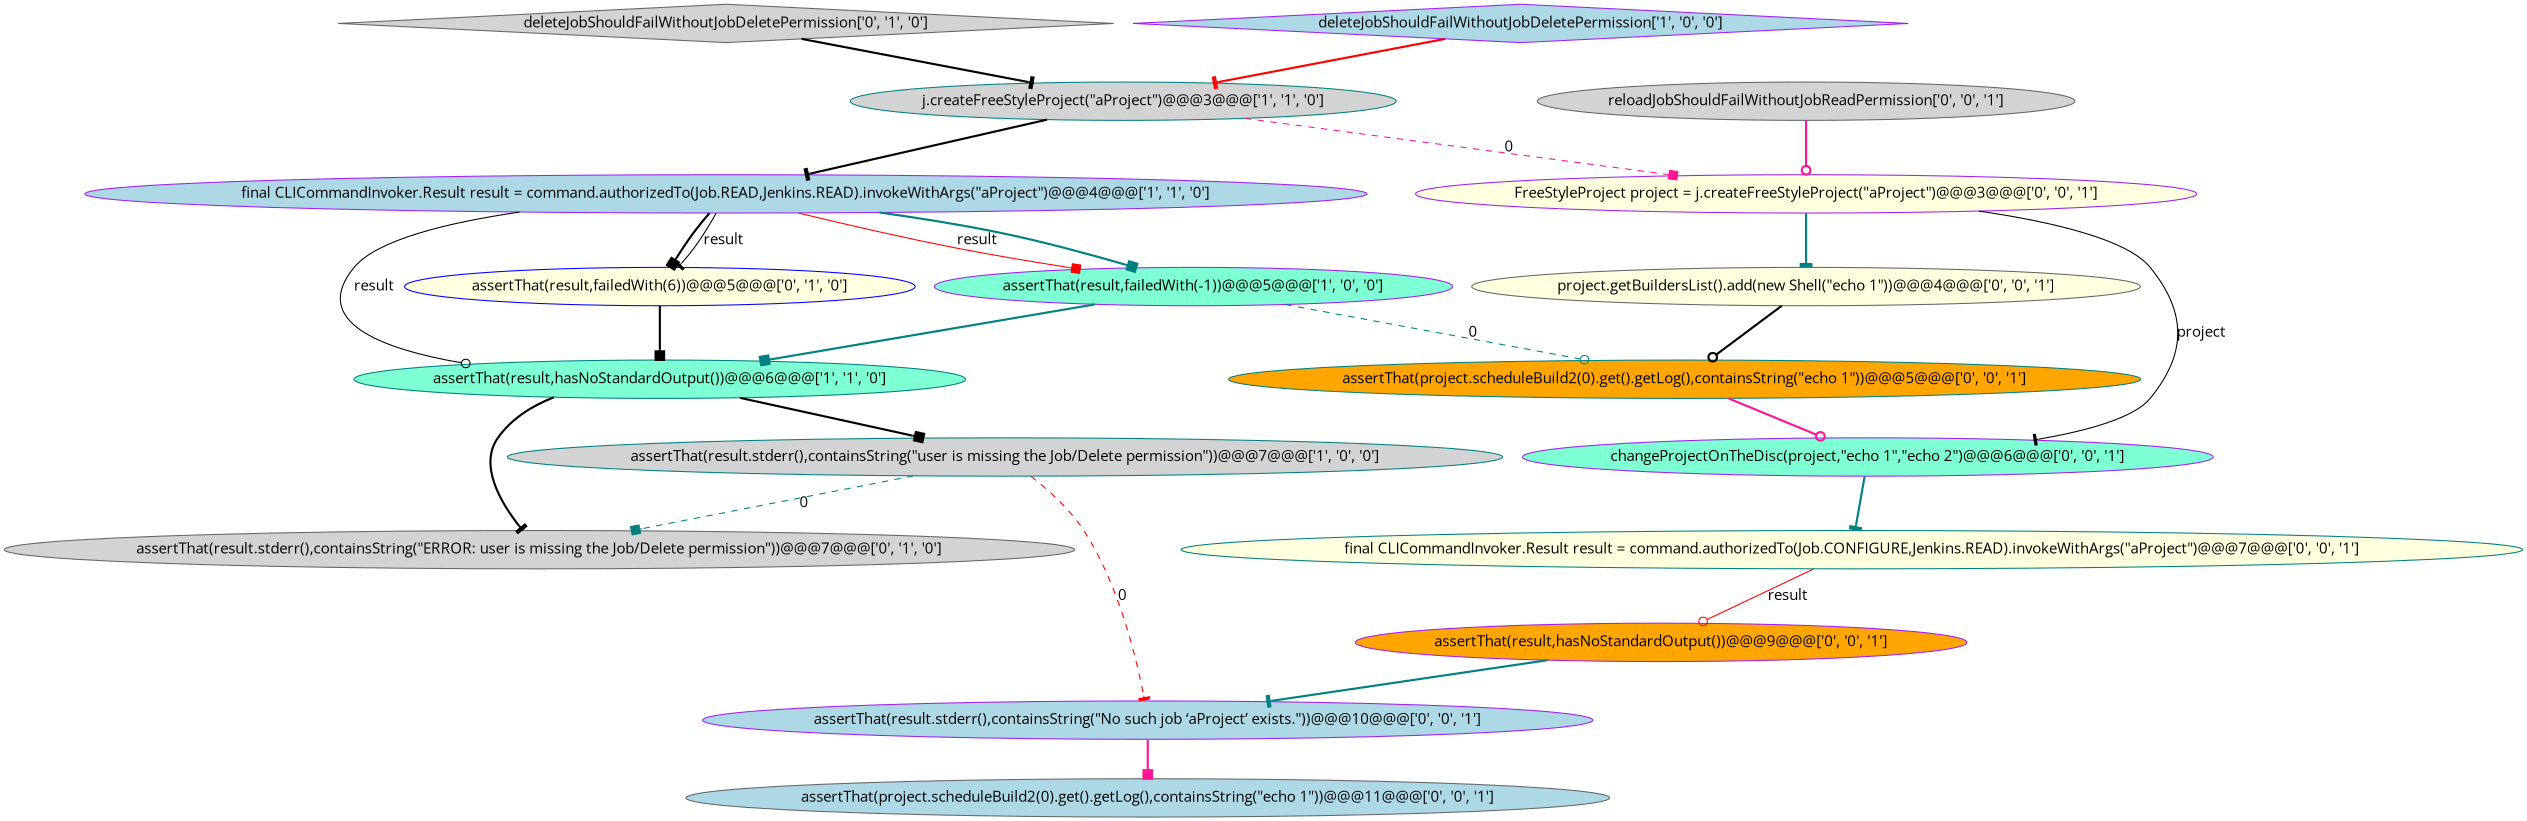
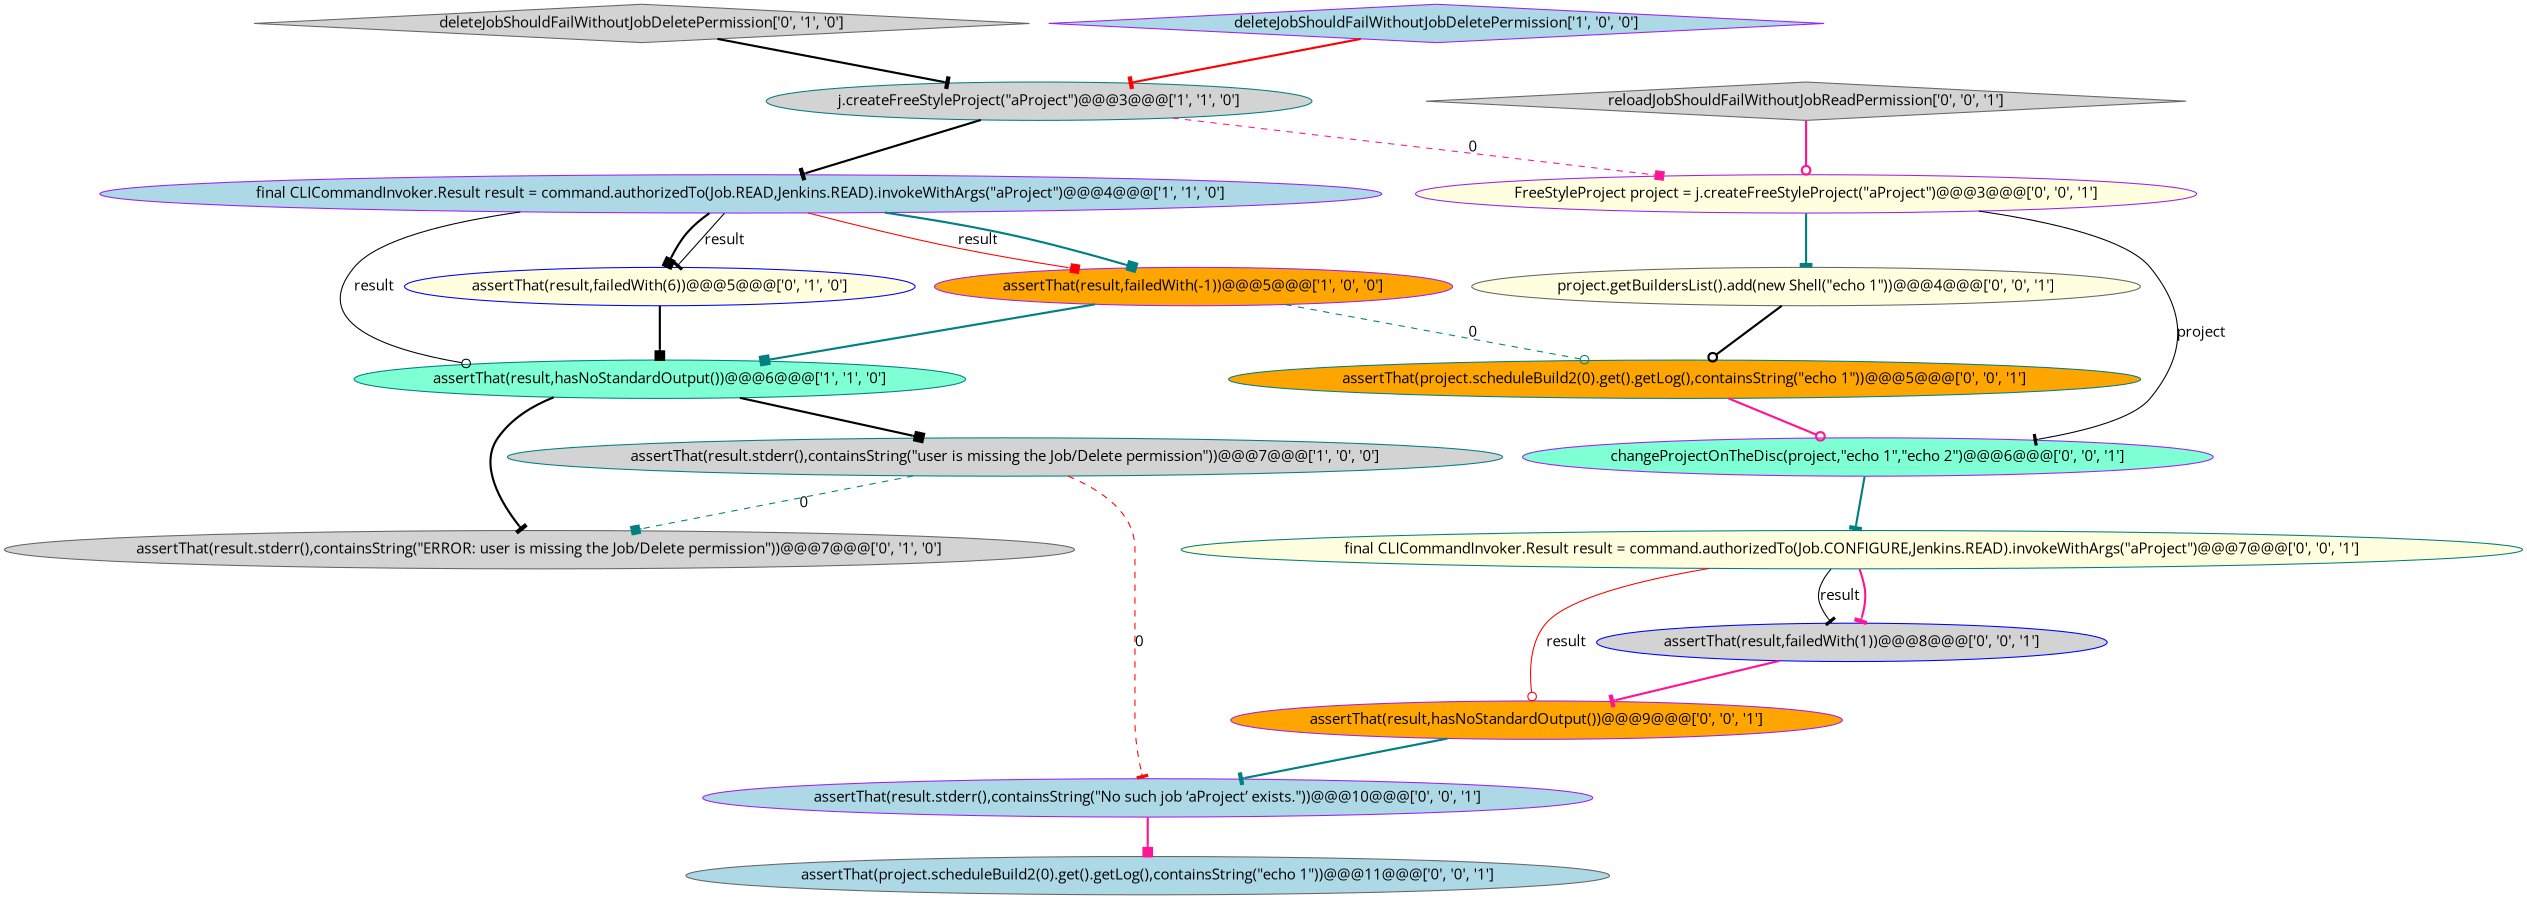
node "reloadJobShouldFailWithoutJobReadPermission['0', '0', '1']": shape ellipse -> diamond
node "assertThat(result,failedWith(-1))@@@5@@@['1', '0', '0']": fillcolor aquamarine -> orange
node "assertThat(result,failedWith(1))@@@8@@@['0', '0', '1']": added
